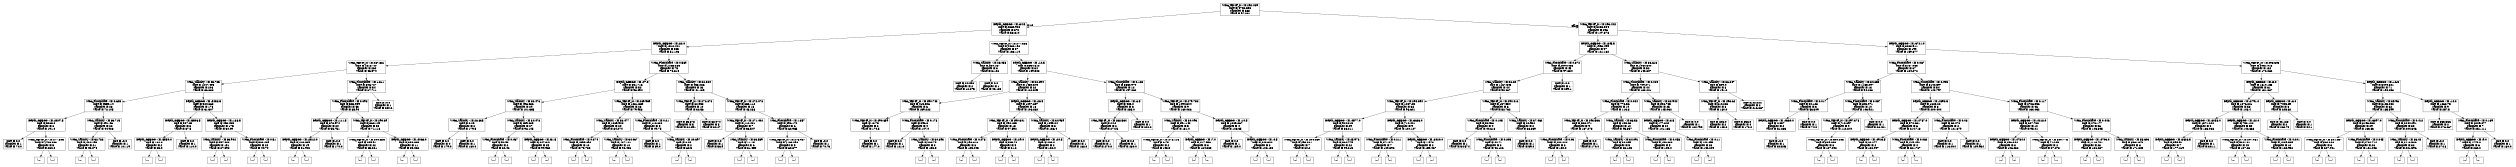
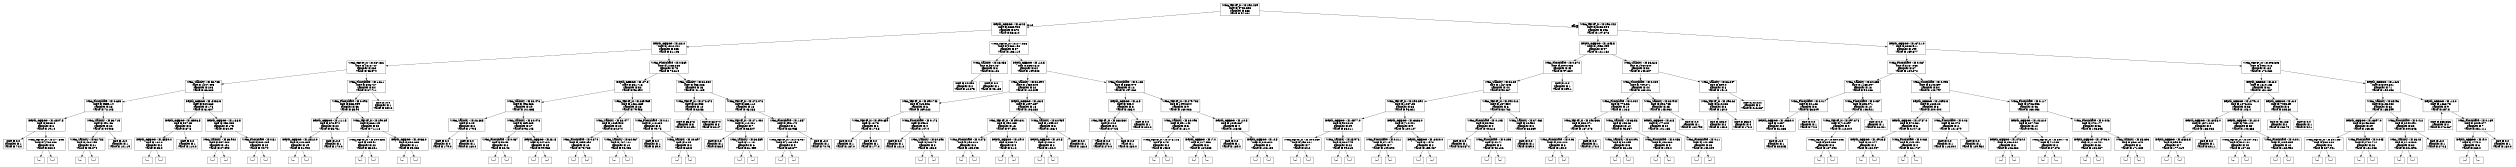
edge "Depth_GEBCO <= -14.0 mse = 1868.75 samples = 9 value = 257.5" -> "mse = 355.556 samples = 2 value = 276.667": reversed
node "mse = 0.0 samples = 1 value = 167.0": added
node "mse = 0.0 samples = 1 value = 270.0": label "mse = 0.0 samples = 1 value = 270.0" -> "value = 0.0 samples = 1 value = 270.0"
node "mse = 0.0 samples = 1 value = 280.0": label "mse = 0.0 samples = 1 value = 280.0" -> "mse = 0.0 value = 1 value = 280.0"
